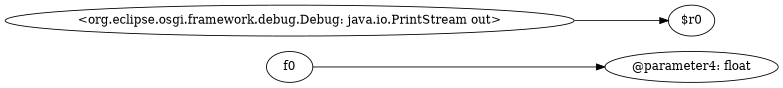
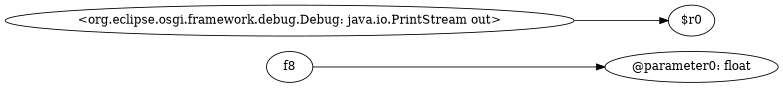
node "f0": label "f0" -> "f8"
node "@parameter4: float": label "@parameter4: float" -> "@parameter0: float"
